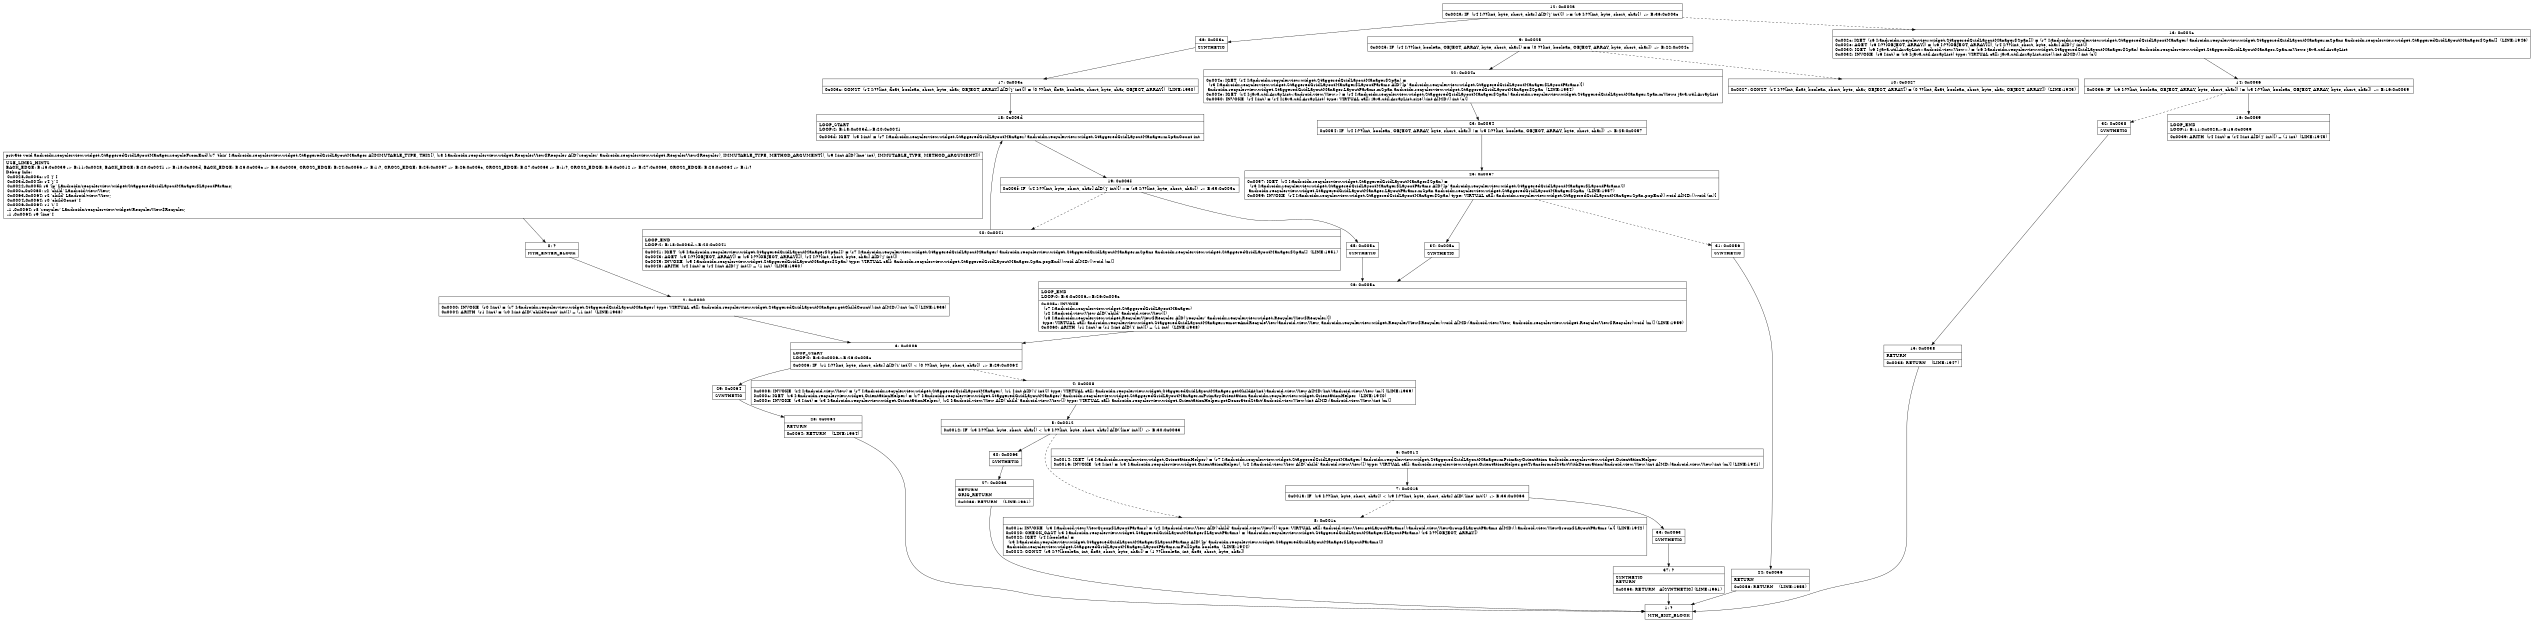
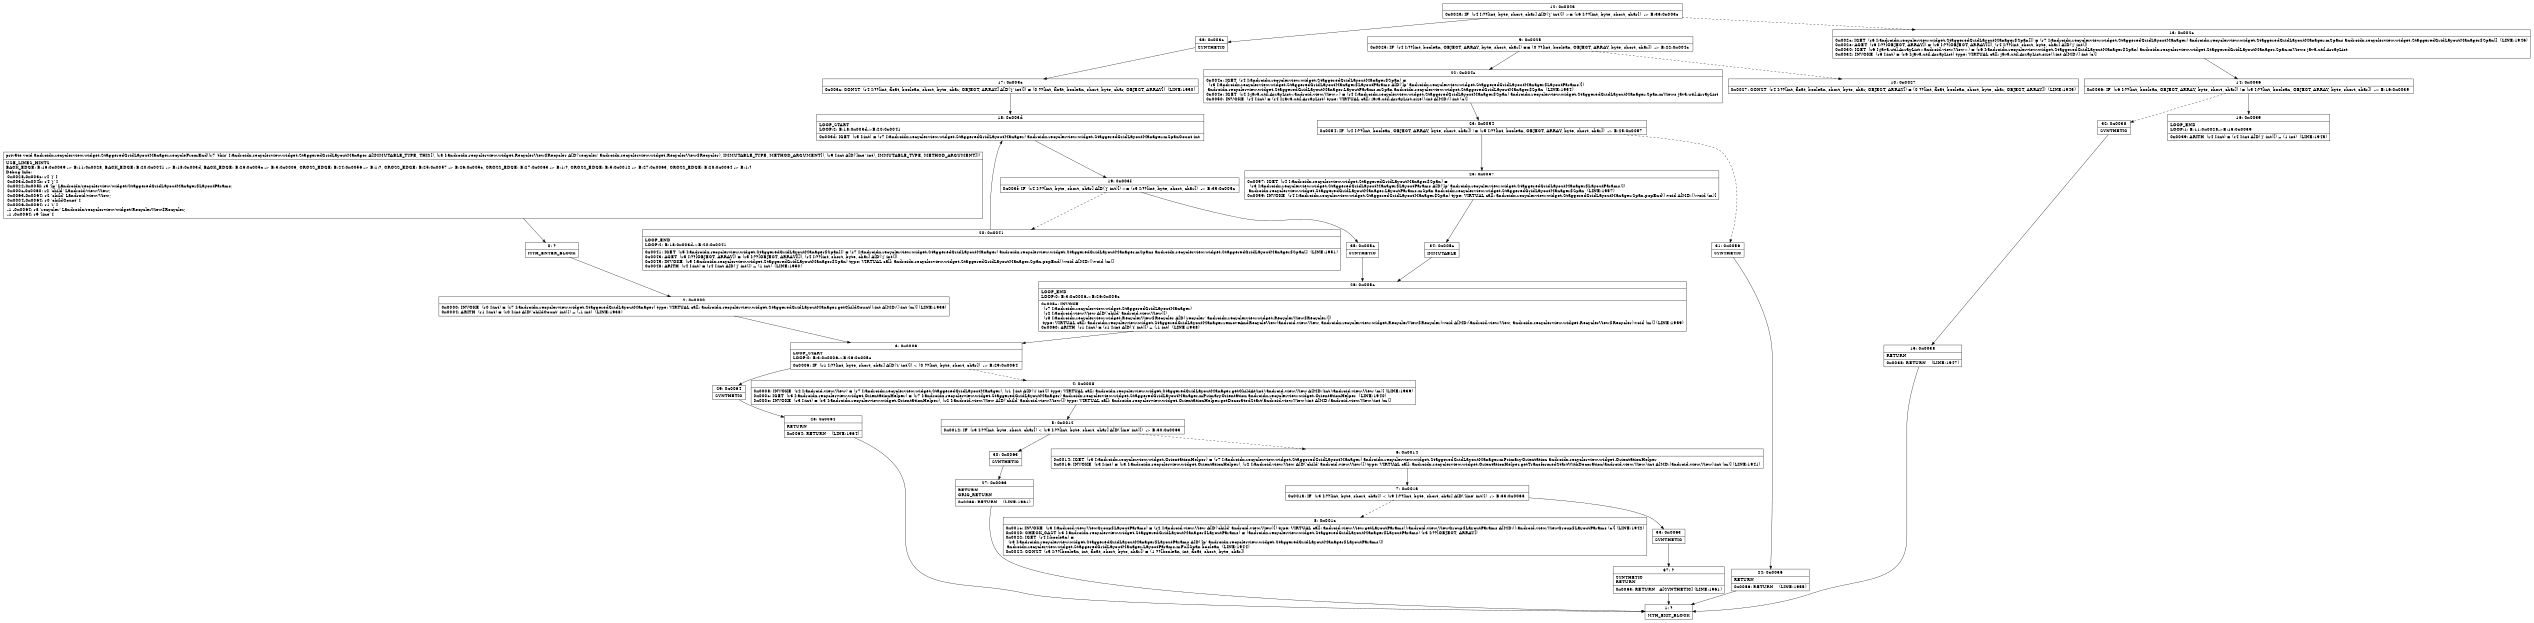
edge "25: 0x0057" -> "31: 0x0056": now "23: 0x0054" -> "31: 0x0056"
node "34: 0x005c": text "SYNTHETIC" -> "IMMUTABLE"
edge "5: 0x0012" -> "8: 0x001c": now "5: 0x0012" -> "6: 0x0014"
